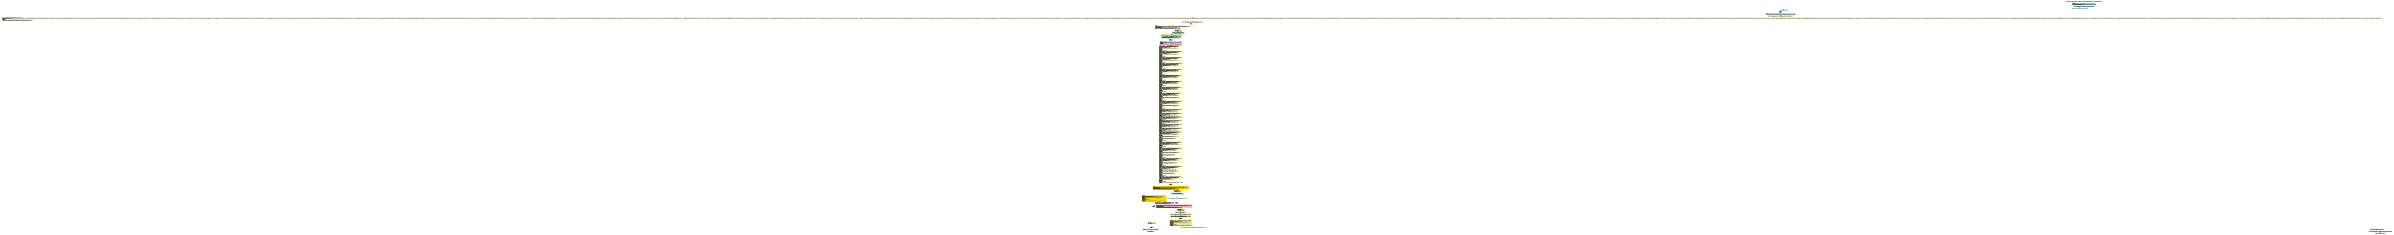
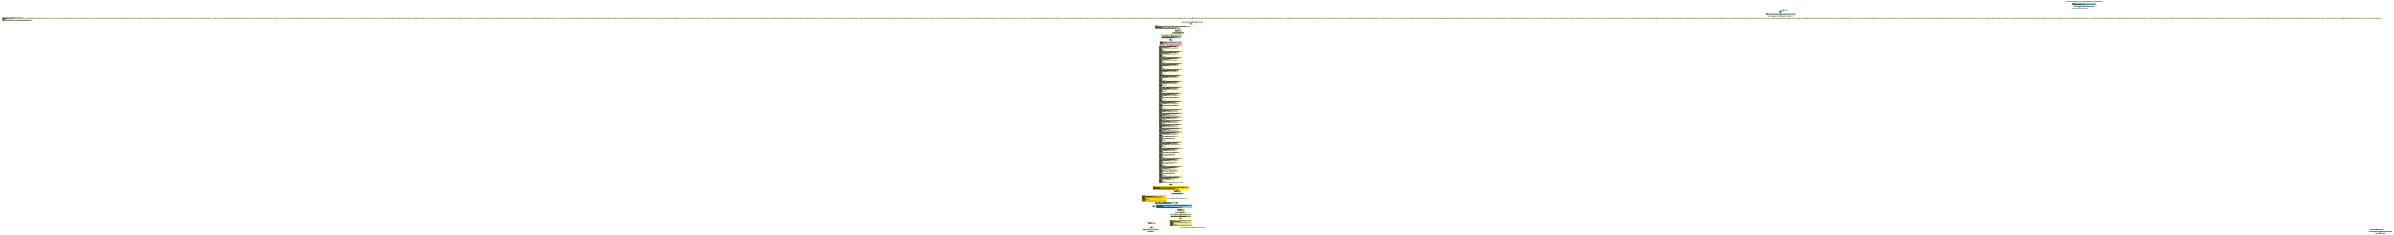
node "26: ?": fillcolor lightpink -> skyblue
node "30: 0x01c7": fillcolor skyblue -> lightyellow
